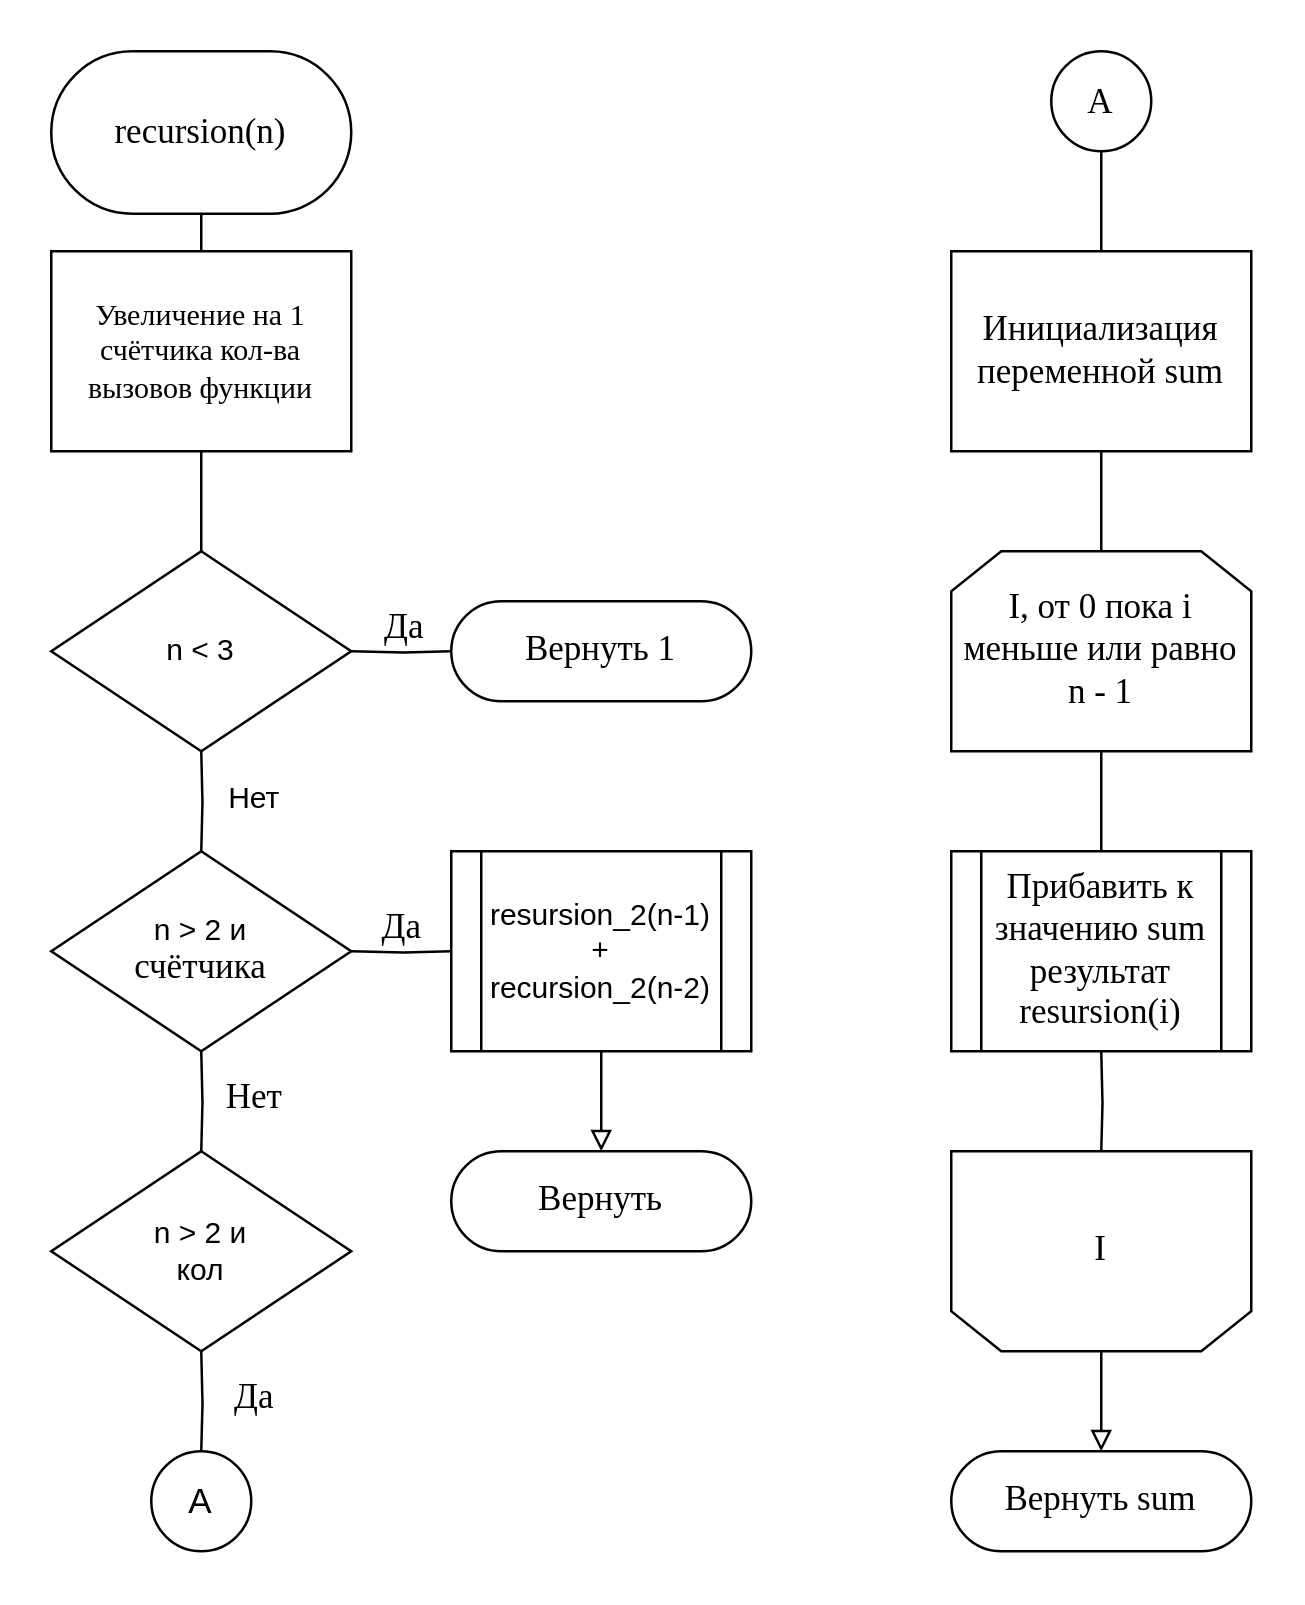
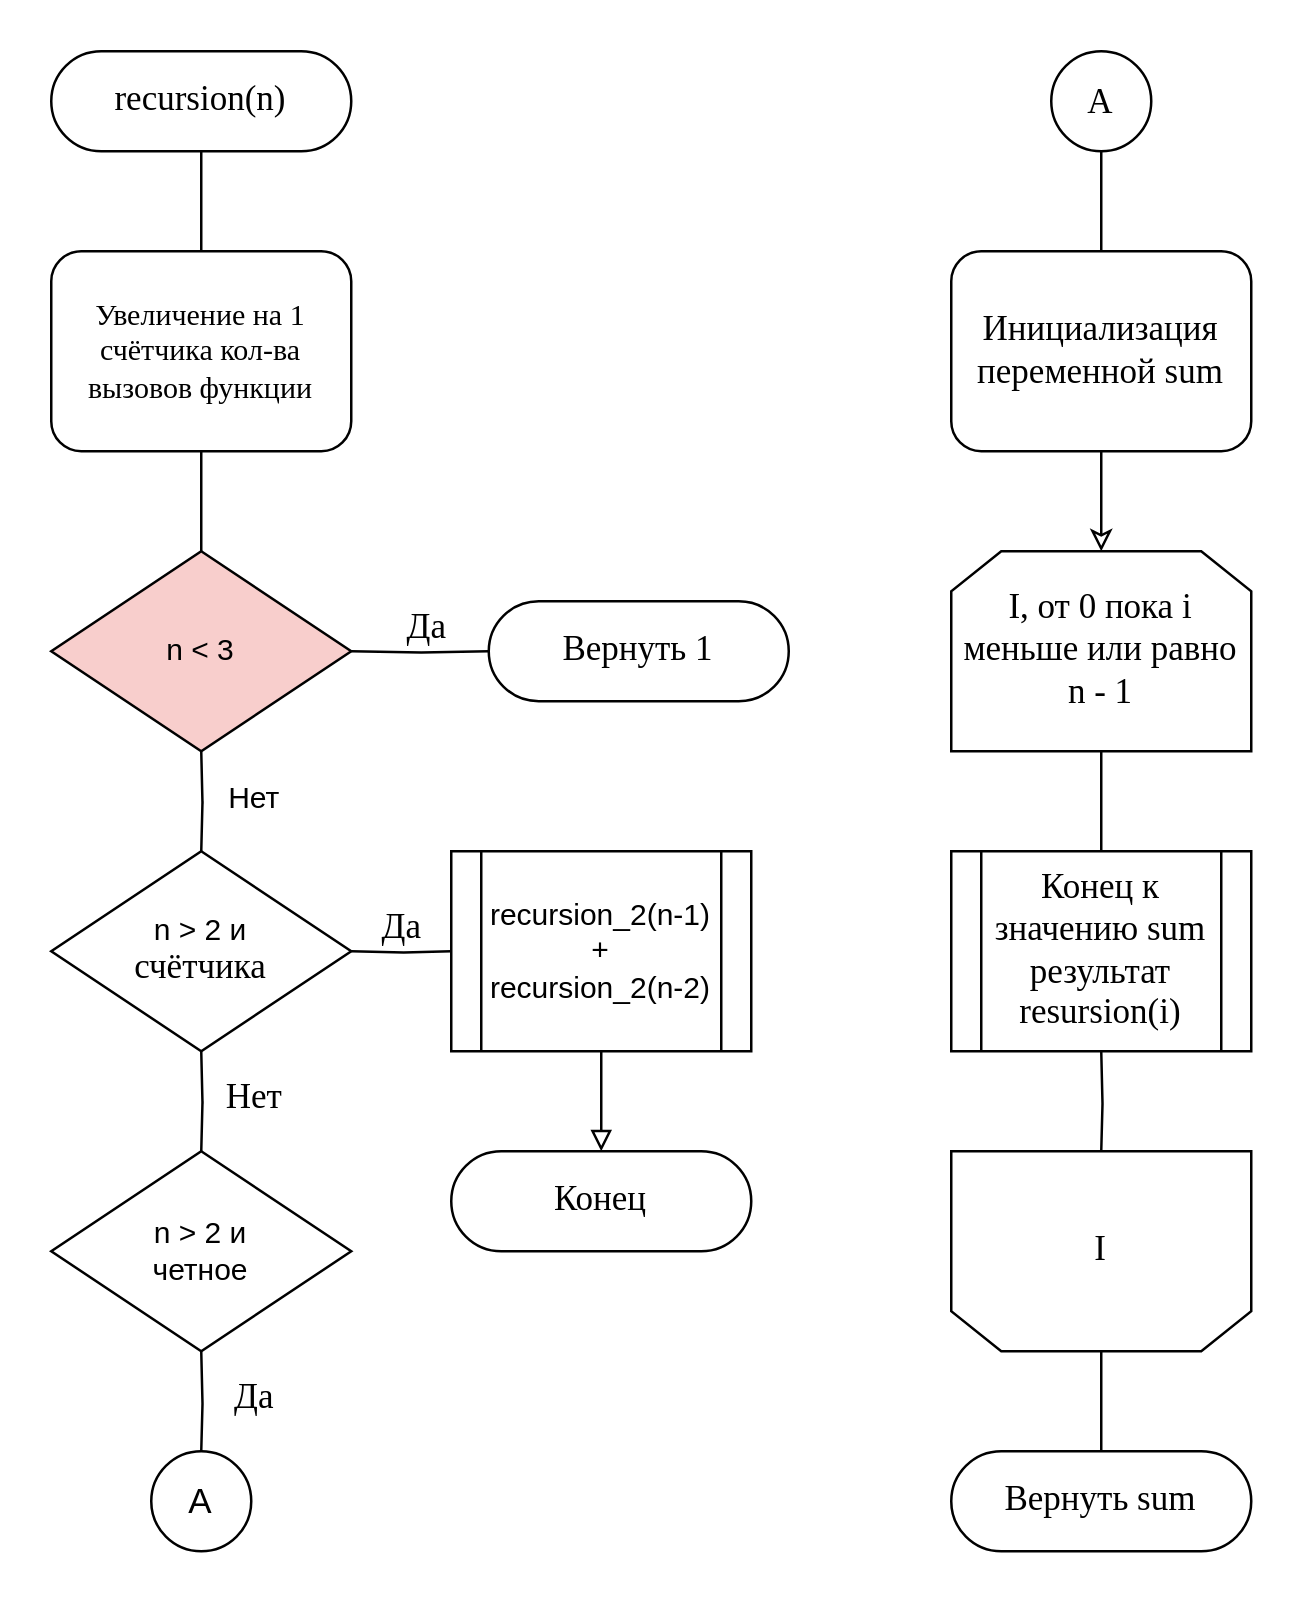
node "recursion(n)": size 300x163 -> 300x100
node "Увеличение на 1 счётчика кол-ва вызовов функции": shape rectangle -> rounded rectangle
node "Инициализация переменной sum": shape rectangle -> rounded rectangle
edge "Инициализация переменной sum" -- "I, от 0 пока i меньше или равно n - 1": arrowhead none -> classic
node "n < 3": fillcolor #ffffff -> #f8cecc
node "Вернуть 1": moved (601, 651) -> (639, 651)
node "resursion_2(n-1) + recursion_2(n-2)": label "resursion_2(n-1) + recursion_2(n-2)" -> "recursion_2(n-1) + recursion_2(n-2)"
node "Прибавить к значению sum результат resursion(i)": label "Прибавить к значению sum результат resursion(i)" -> "Конец к значению sum результат resursion(i)"
node "Вернуть": label "Вернуть" -> "Конец"
node "n > 2 икол": label "n > 2 икол" -> "n > 2 ичетное"
edge "I" -> "Вернуть sum": arrowhead block -> none
